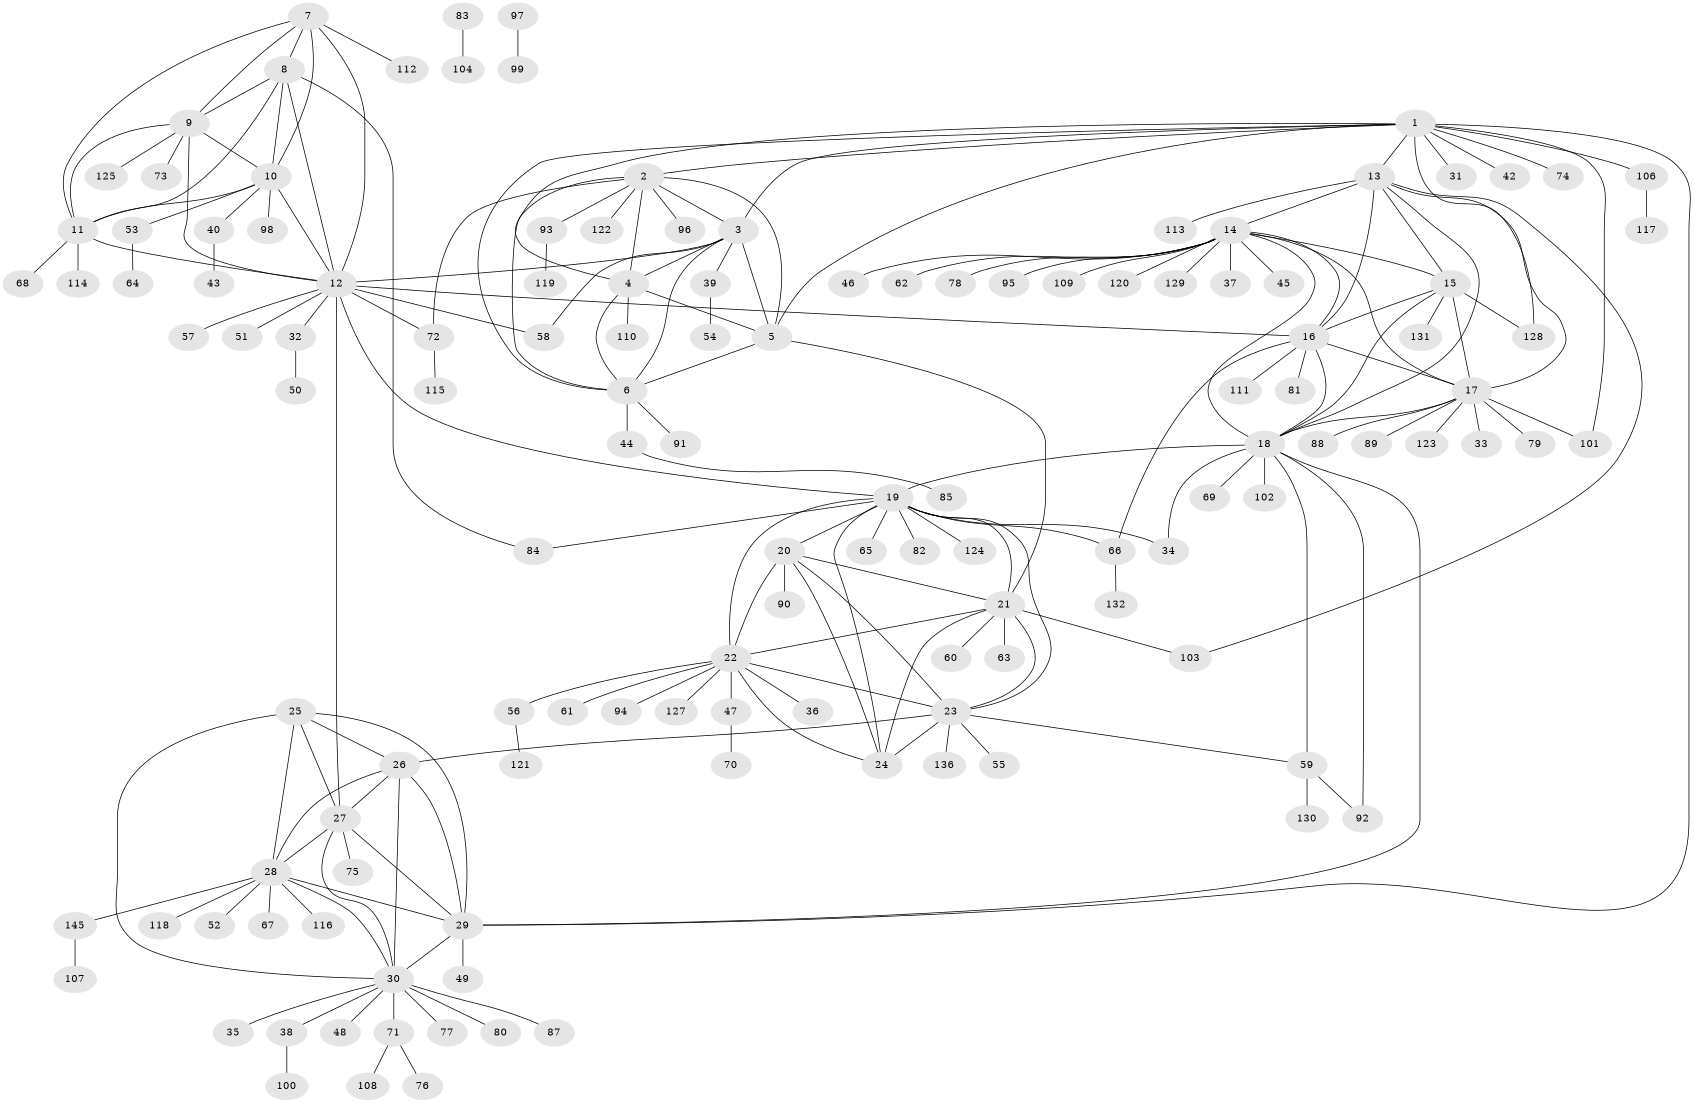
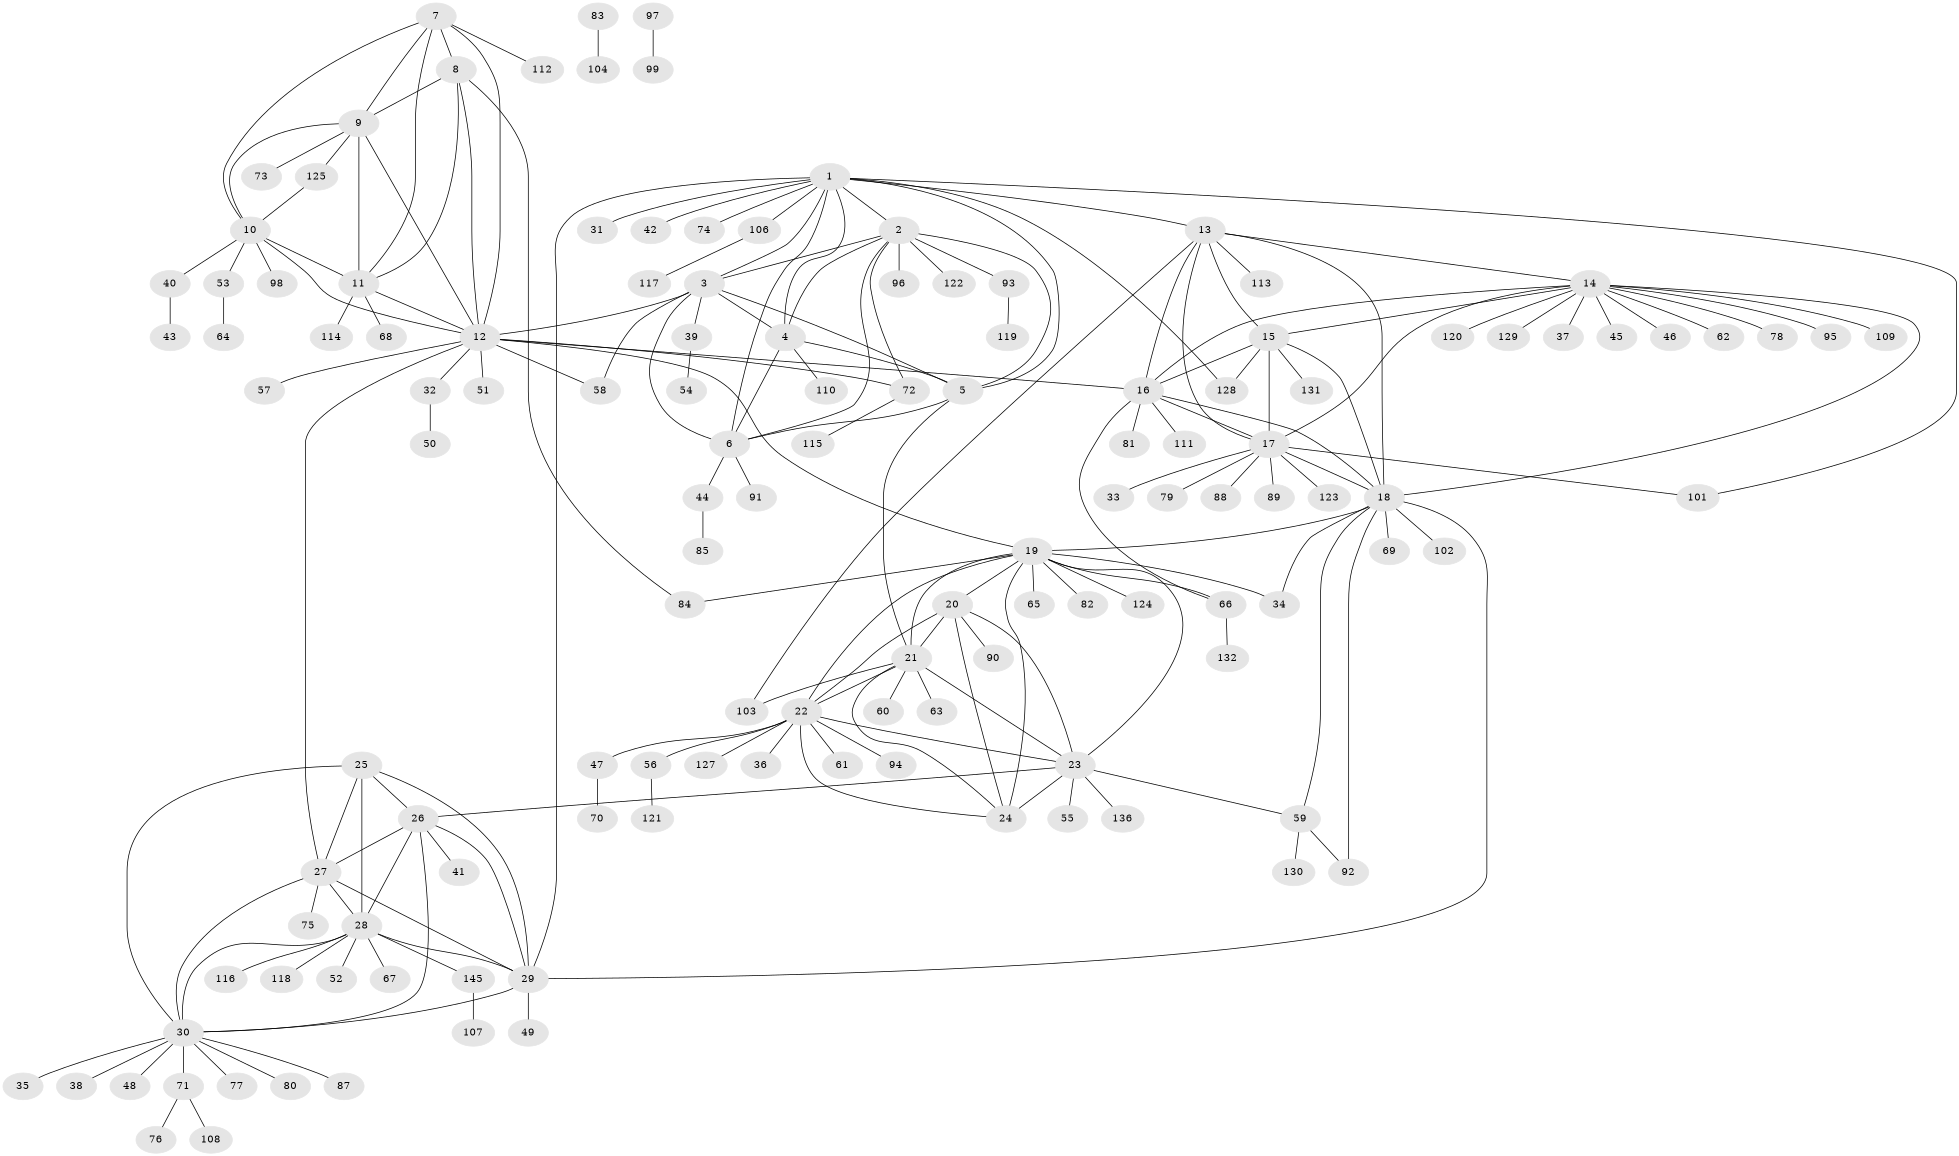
edge "8" -- "10": now "125" -- "10"
node "41": added
node "100": removed
